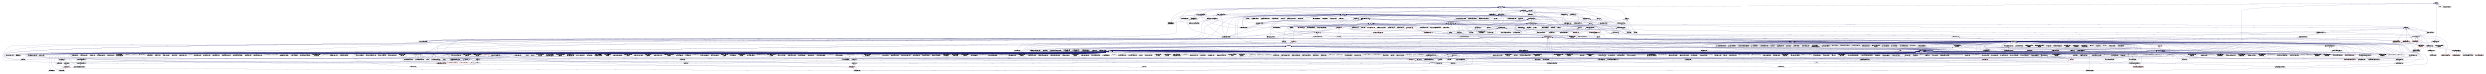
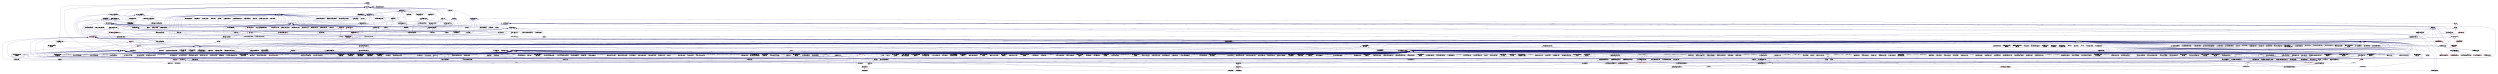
node "lifetime_588_1.cpp": added
